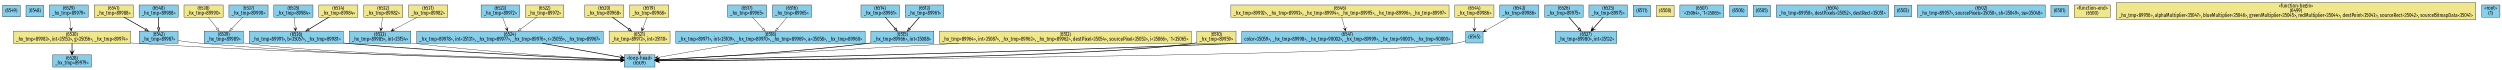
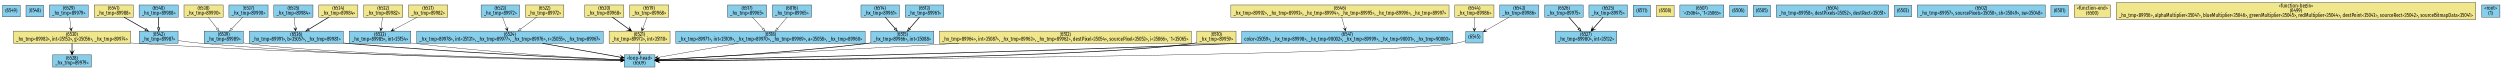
node "(6516) _hx_tmp<89965>": label "(6516) _hx_tmp<89965>" -> "(6016) _hx_tmp<89965>"
edge "(6520) _hx_tmp<89968>" -> "(6521) _hx_tmp<89973>, int<35110>": arrowhead onormal -> vee
